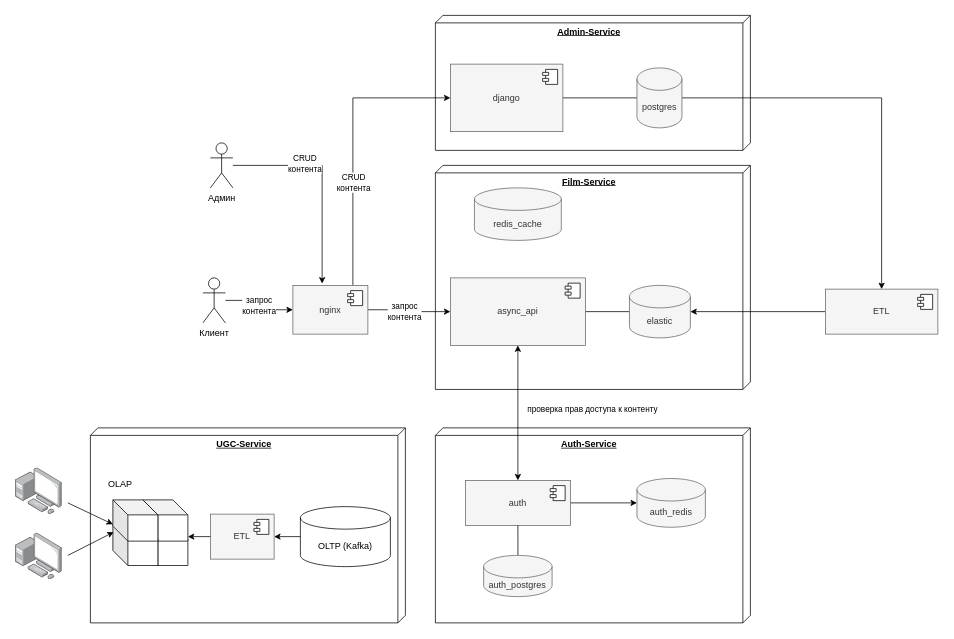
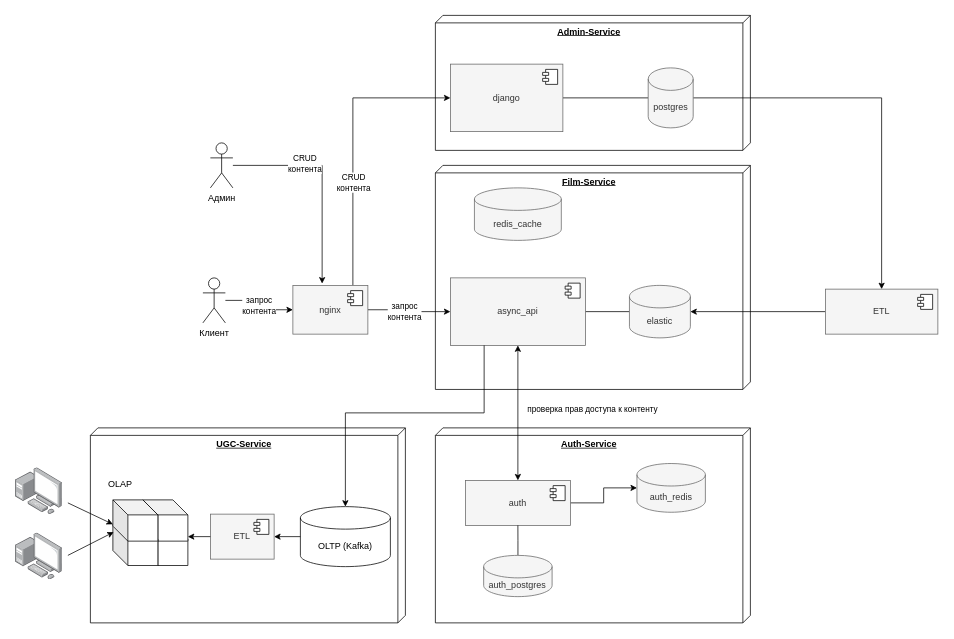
node "postgres": moved (659, 98) -> (671, 98)
edge "async_api" -> "OLTP (Kafka)": added
node "auth_redis": moved (671, 503) -> (671, 488)
